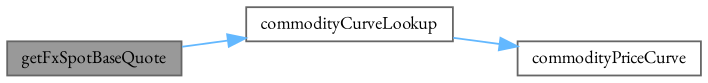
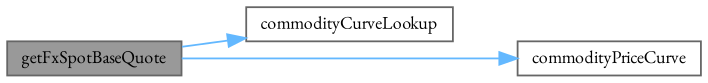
edge "commodityCurveLookup" -> "commodityPriceCurve": now "getFxSpotBaseQuote" -> "commodityPriceCurve"
